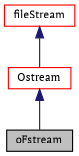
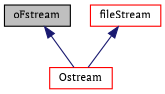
edge "oFstream" -> "Ostream": reversed
